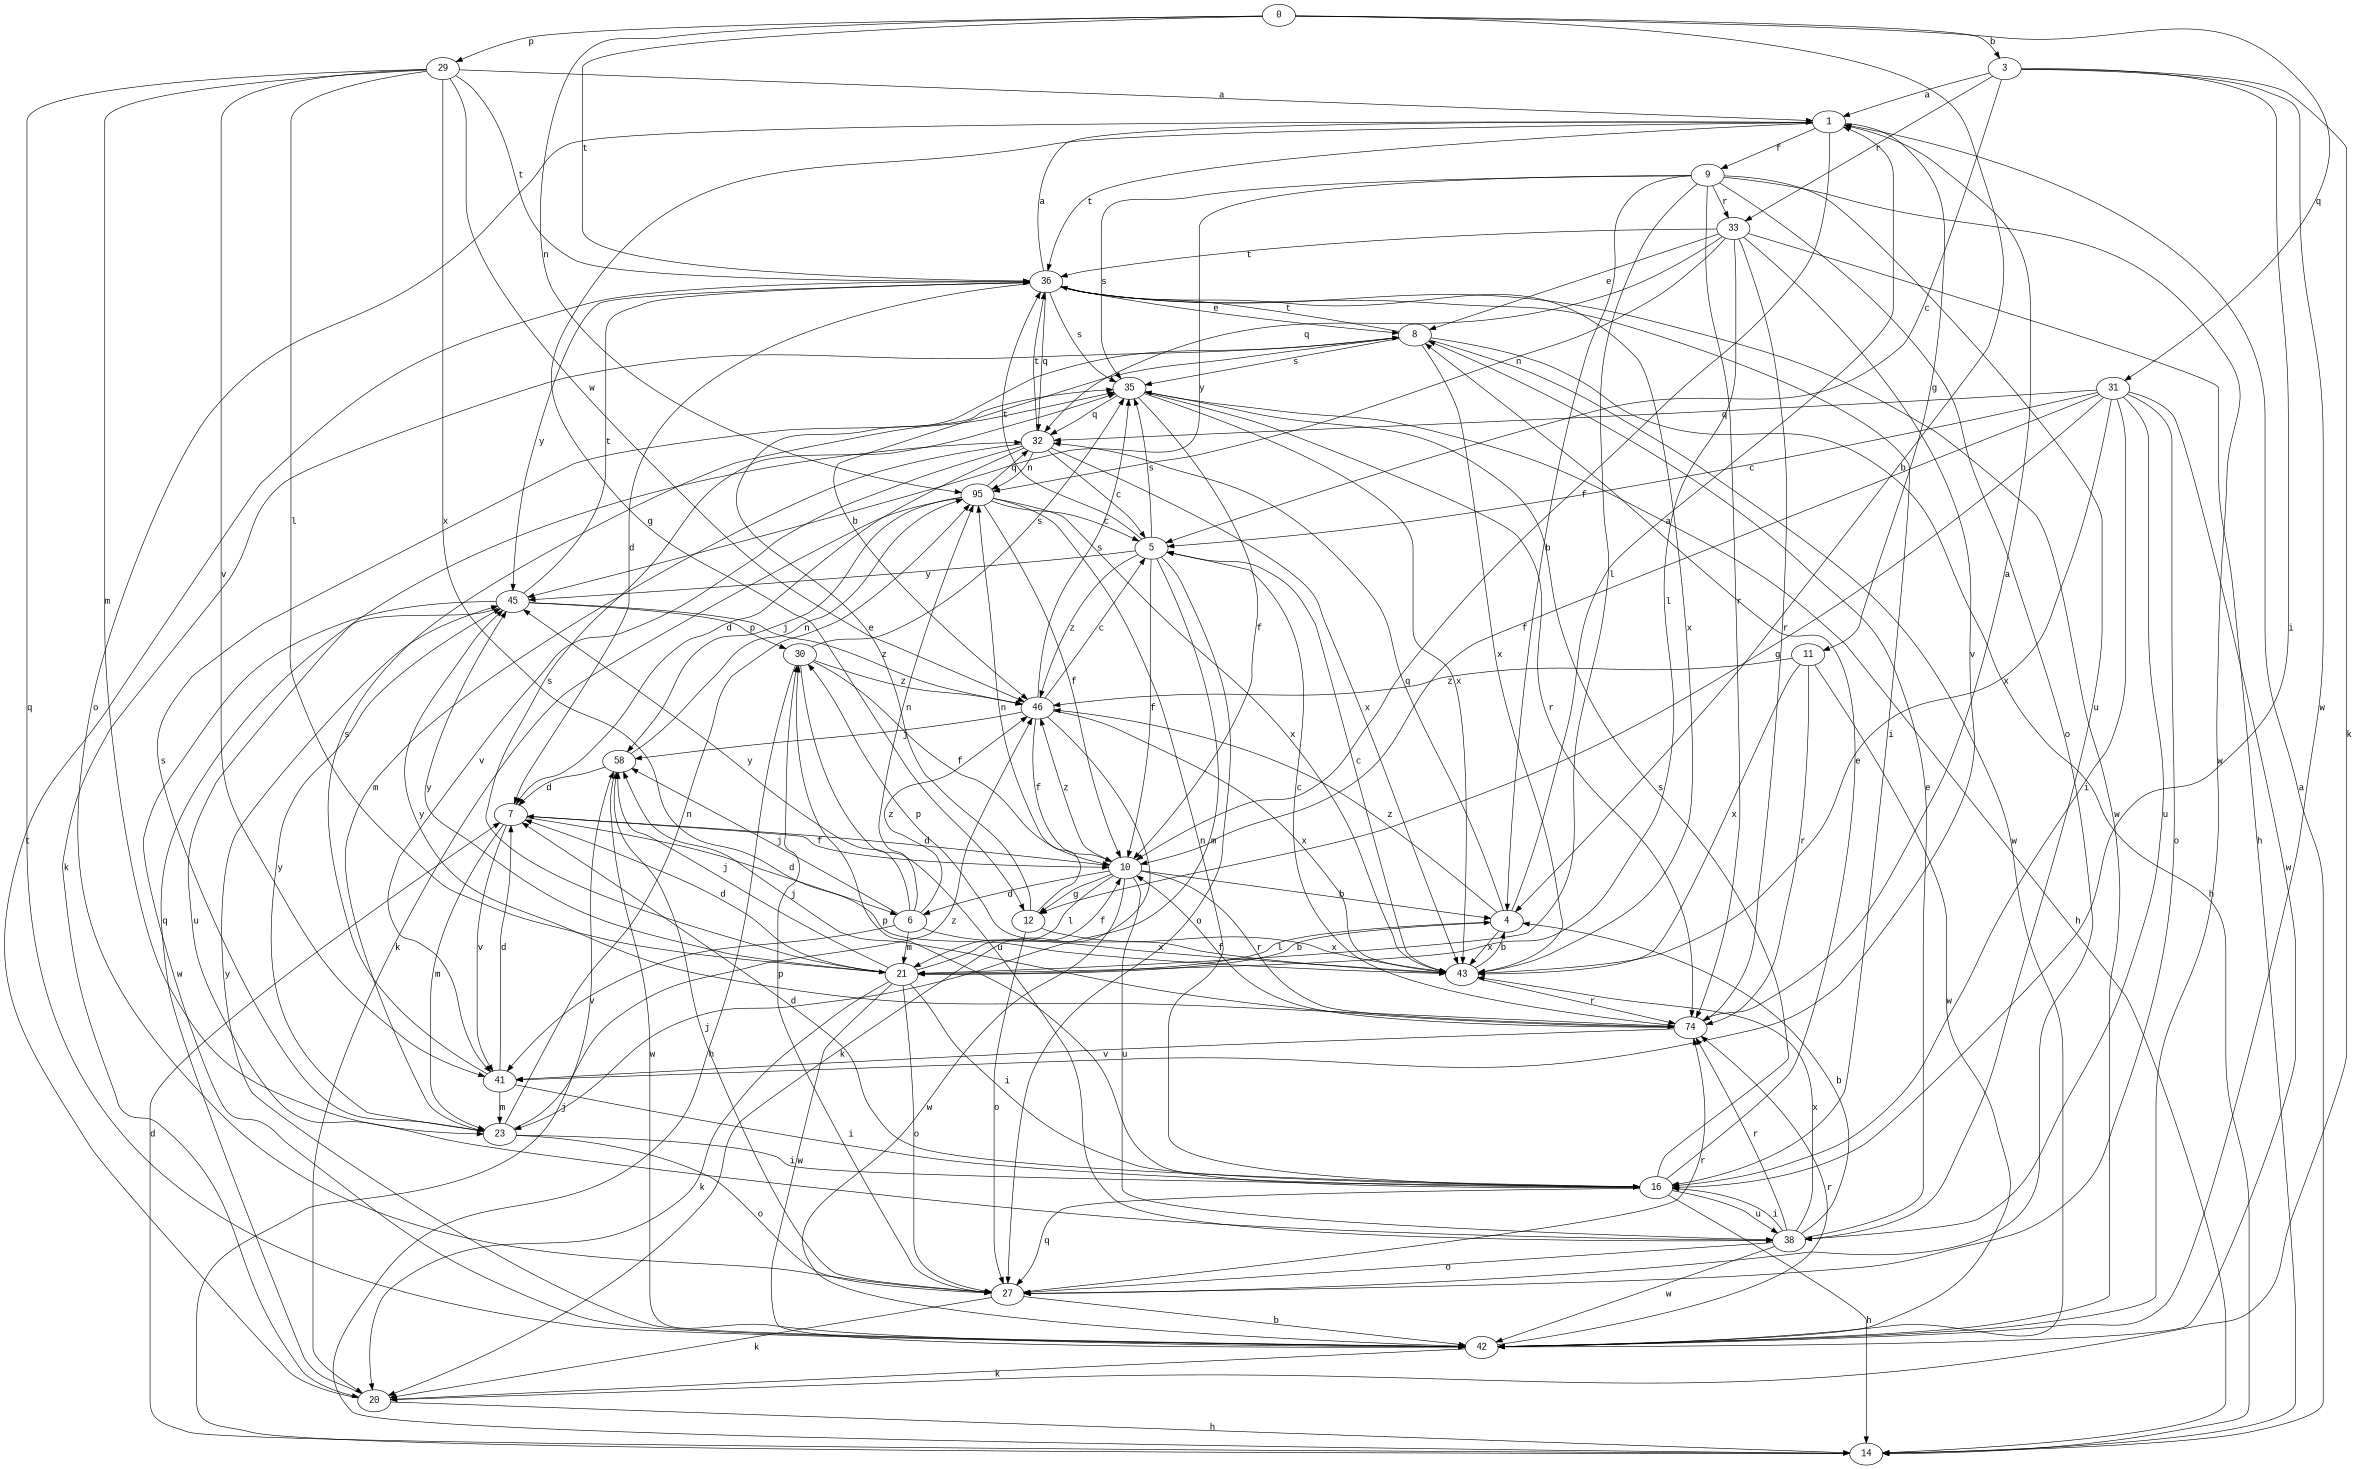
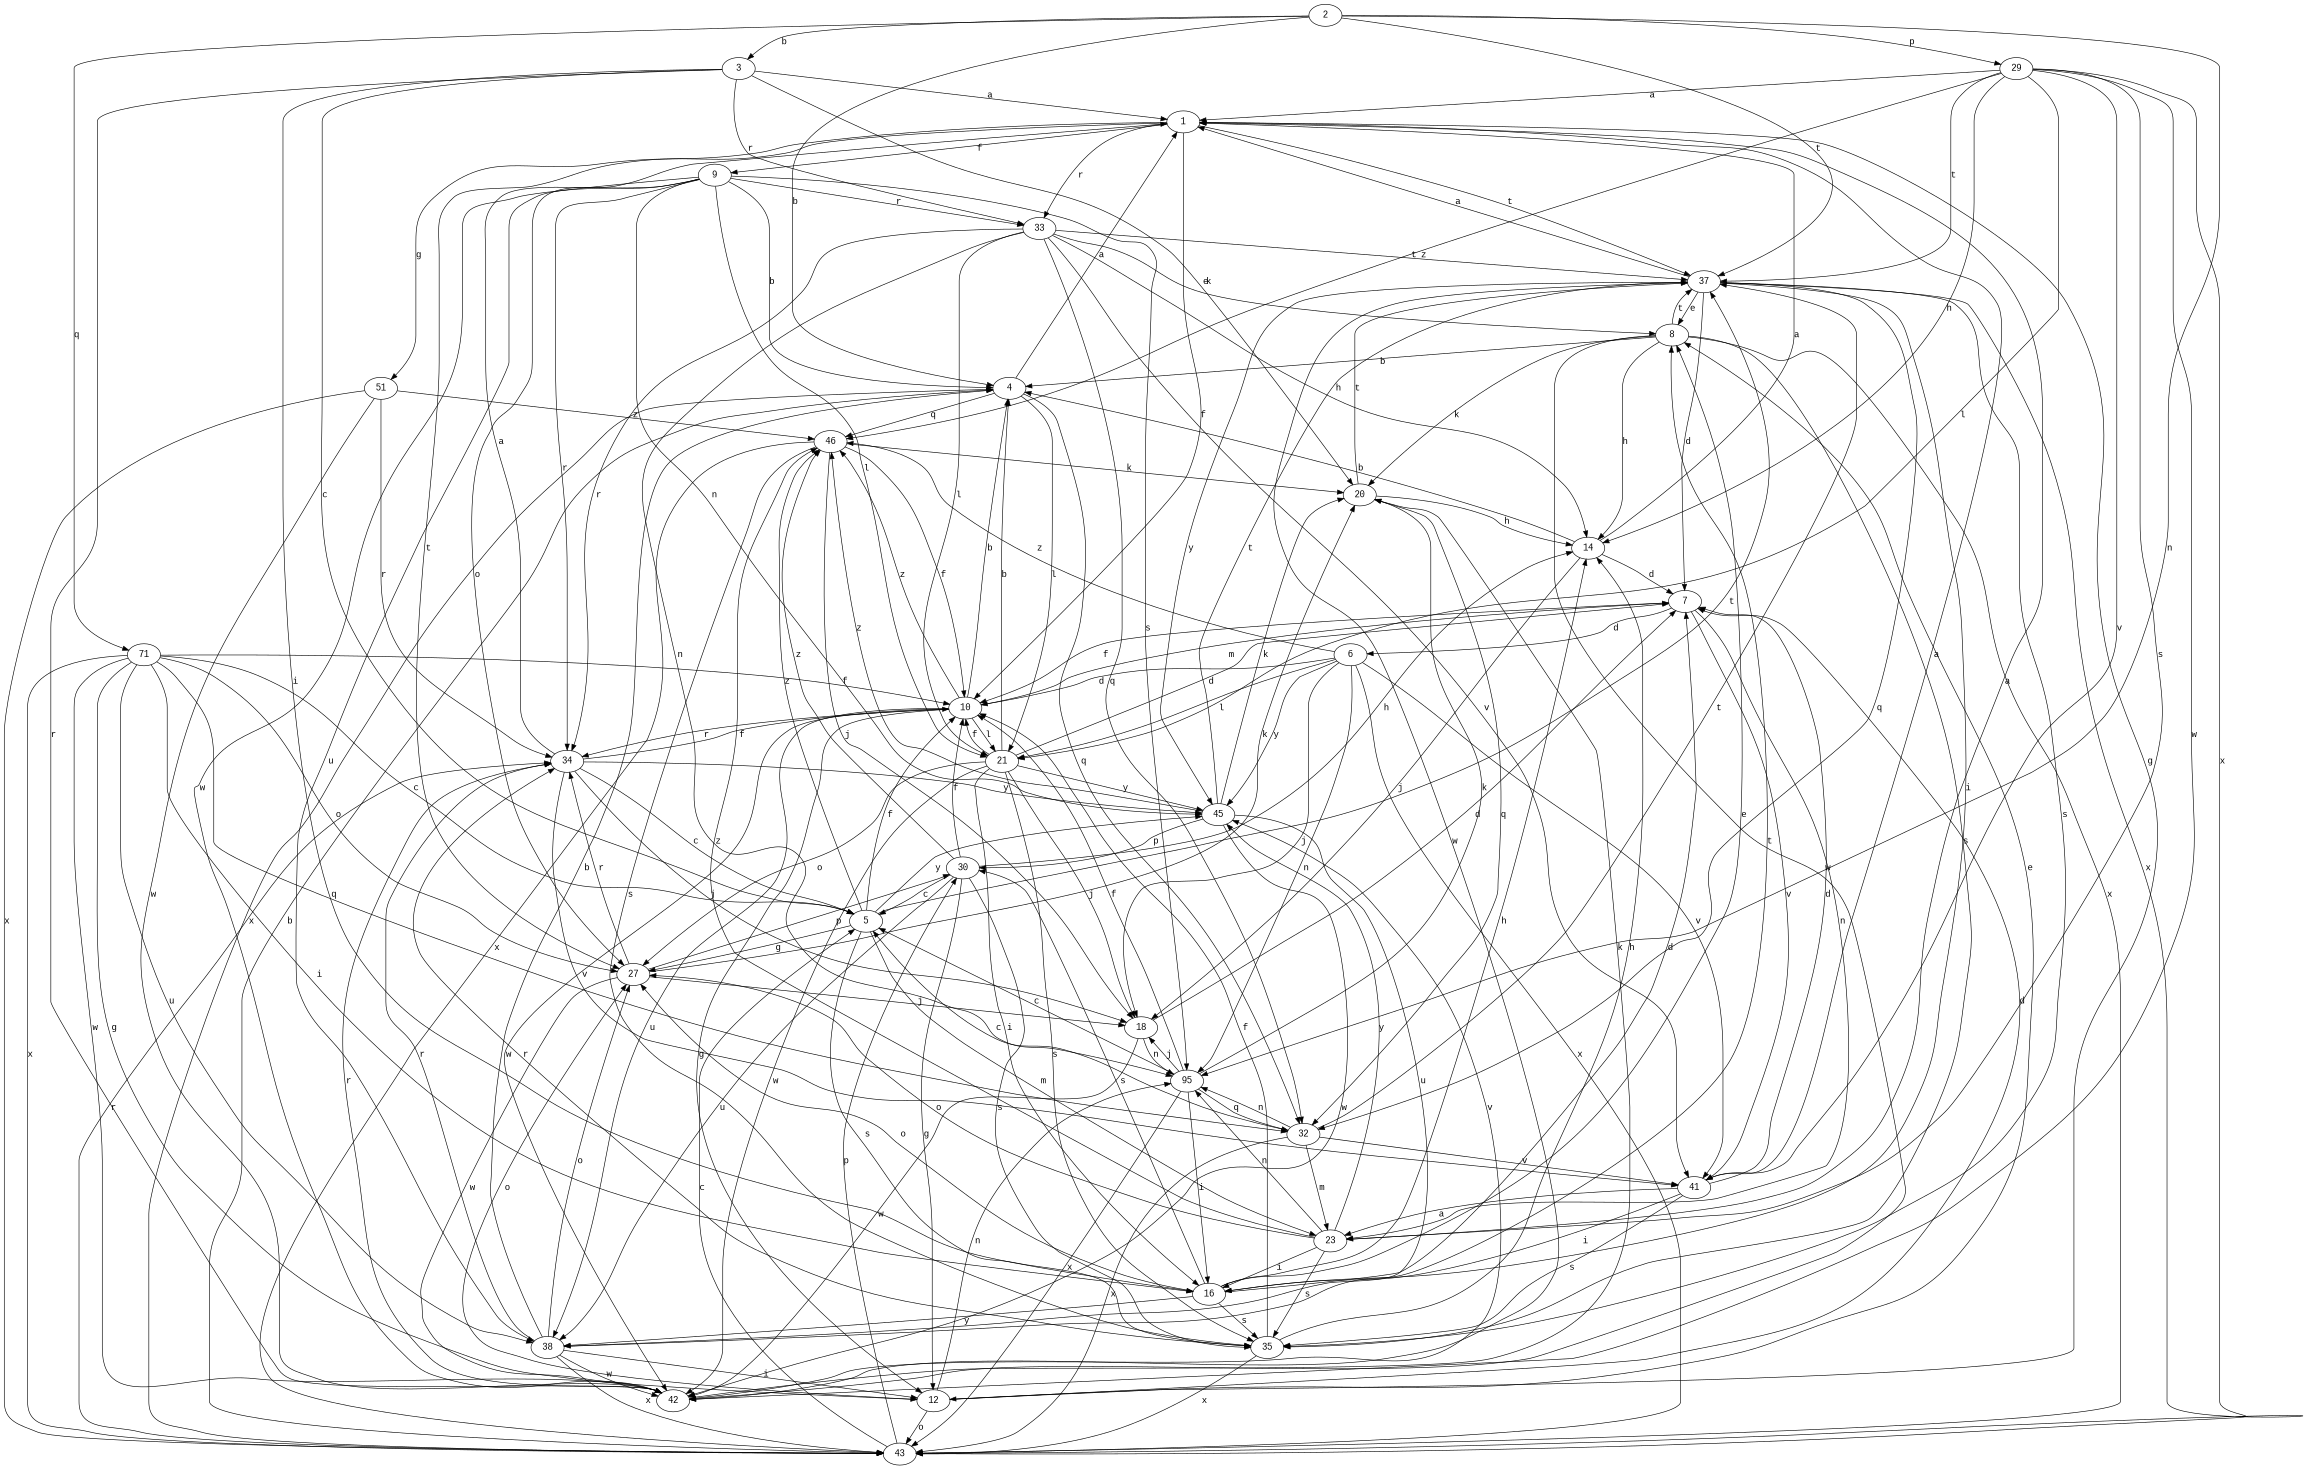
node "0": label "0" -> "2"
edge "1" -> "33": added, label "r"
edge "9" -> "35": now "9" -> "95"
node "36": label "36" -> "37"
edge "41" -> "1": added, label "a"
edge "29" -> "14": added, label "h"
edge "29" -> "46": label "w" -> "z"
edge "9" -> "45": label "y" -> "n"
node "31": label "31" -> "71"
edge "35" -> "32": removed, label "q"
edge "8" -> "46": now "8" -> "4"
edge "14" -> "4": added, label "b"
edge "23" -> "1": added, label "a"
edge "29" -> "23": label "m" -> "s"
edge "32" -> "7": now "12" -> "7"
edge "46" -> "5": now "30" -> "5"
node "11": label "11" -> "51"
edge "29" -> "42": label "q" -> "w"
edge "1" -> "27": label "o" -> "t"
edge "3" -> "42": label "w" -> "r"
node "58": label "58" -> "18"
edge "38" -> "8": label "e" -> "t"
edge "4" -> "46": label "z" -> "q"
edge "10" -> "7": label "d" -> "m"
edge "95" -> "16": label "n" -> "i"
edge "10" -> "6": reversed
edge "16" -> "30": label "p" -> "s"
edge "5" -> "27": label "o" -> "g"
edge "6" -> "21": label "m" -> "l"
edge "12" -> "43": label "x" -> "o"
edge "42" -> "45": label "y" -> "v"
edge "7" -> "23": label "m" -> "n"
node "74": label "74" -> "34"
edge "41" -> "23": label "m" -> "a"
edge "30" -> "12": added, label "g"
edge "38" -> "16": now "38" -> "12"
edge "16" -> "38": label "u" -> "y"
edge "21" -> "20": now "45" -> "20"
edge "16" -> "27": label "q" -> "o"
edge "27" -> "42": label "b" -> "w"
